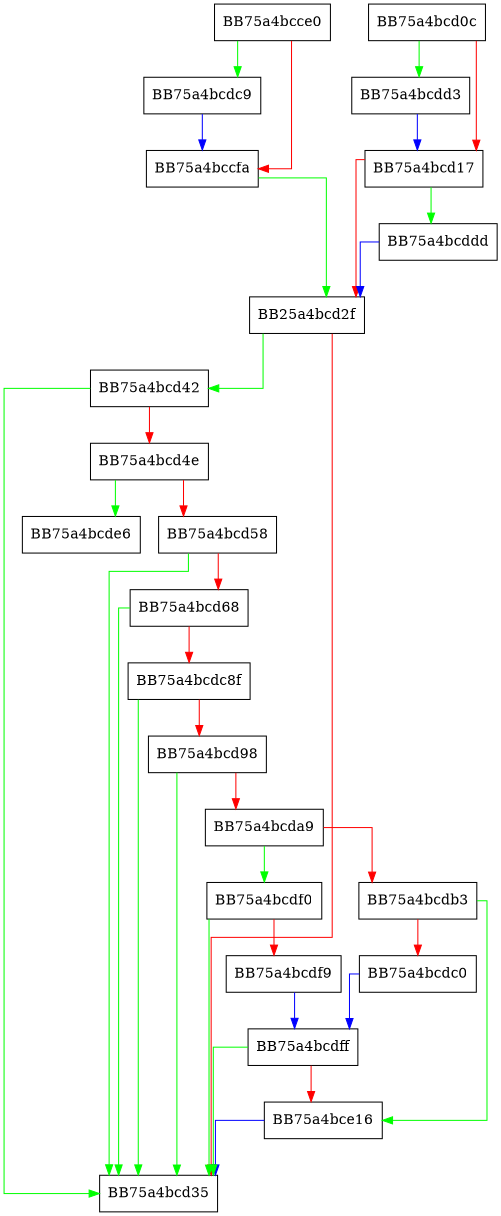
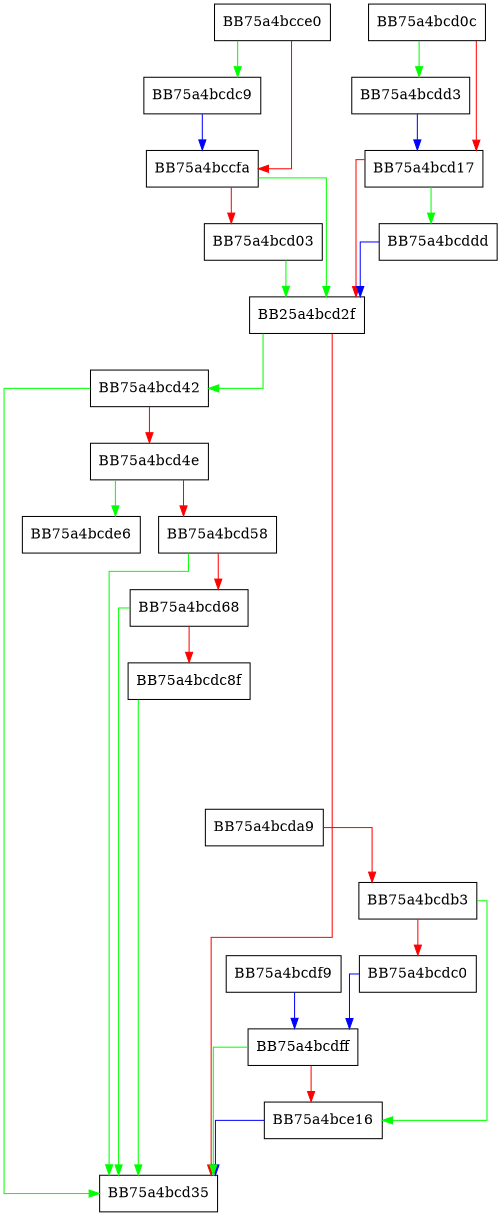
node "BB75a4bcd03": added
node "BB75a4bcd98": removed
node "BB75a4bcdf0": removed
